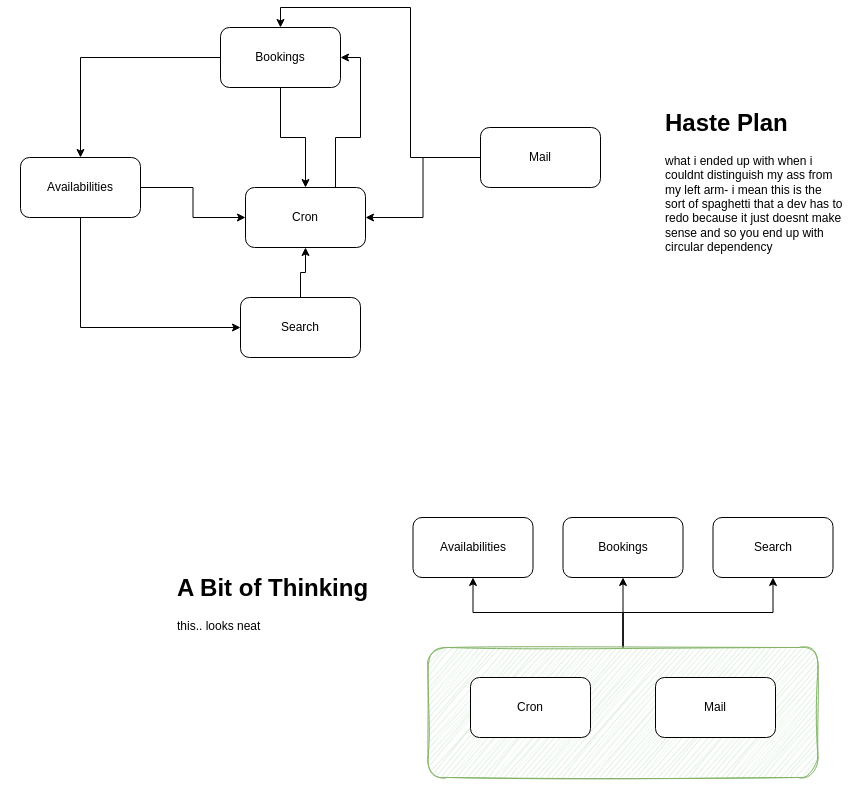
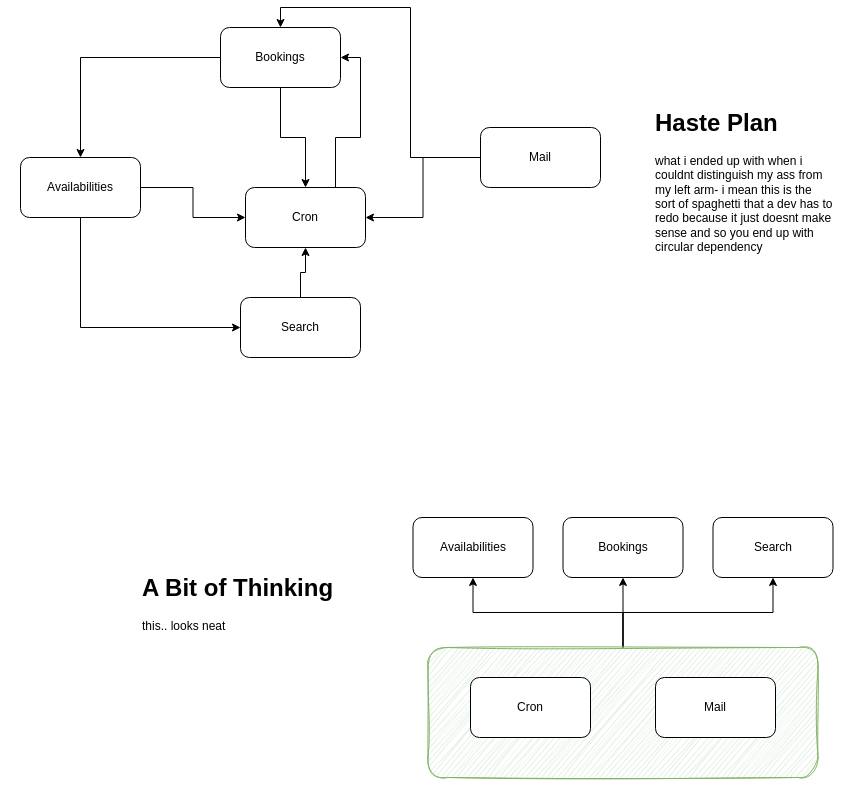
node "Haste Plan what i ended up with when i couldnt distinguish my ass from my left arm- i mean this is the sort of spaghetti that a dev has to redo because it just doesnt make sense and so you end up with circular dependency": moved (753, 188) -> (743, 188)
node "A Bit of Thinking this.. looks neat": moved (286, 653) -> (251, 653)
